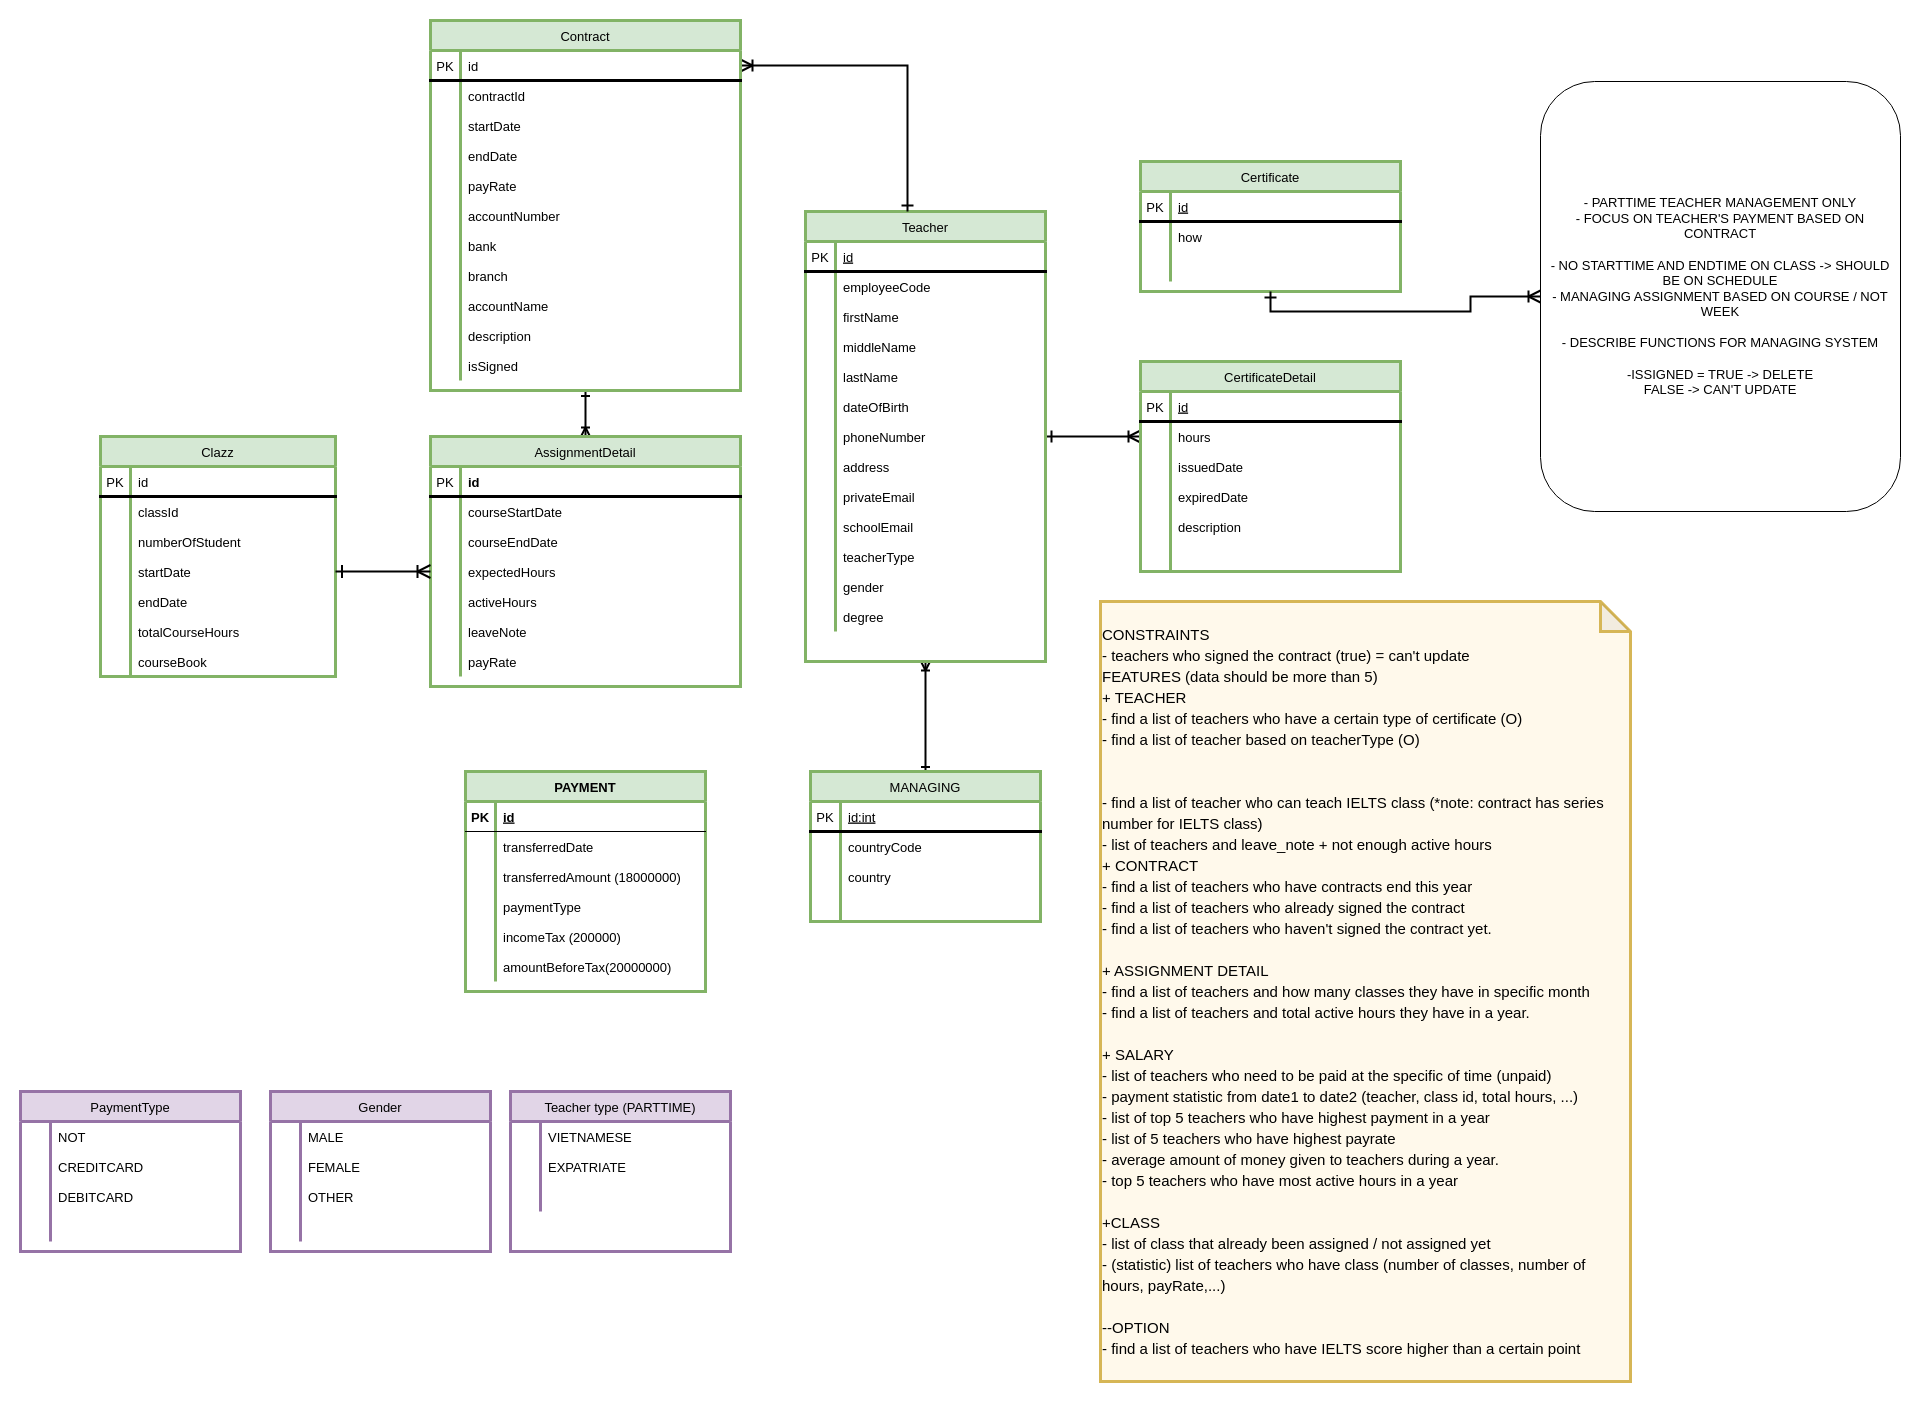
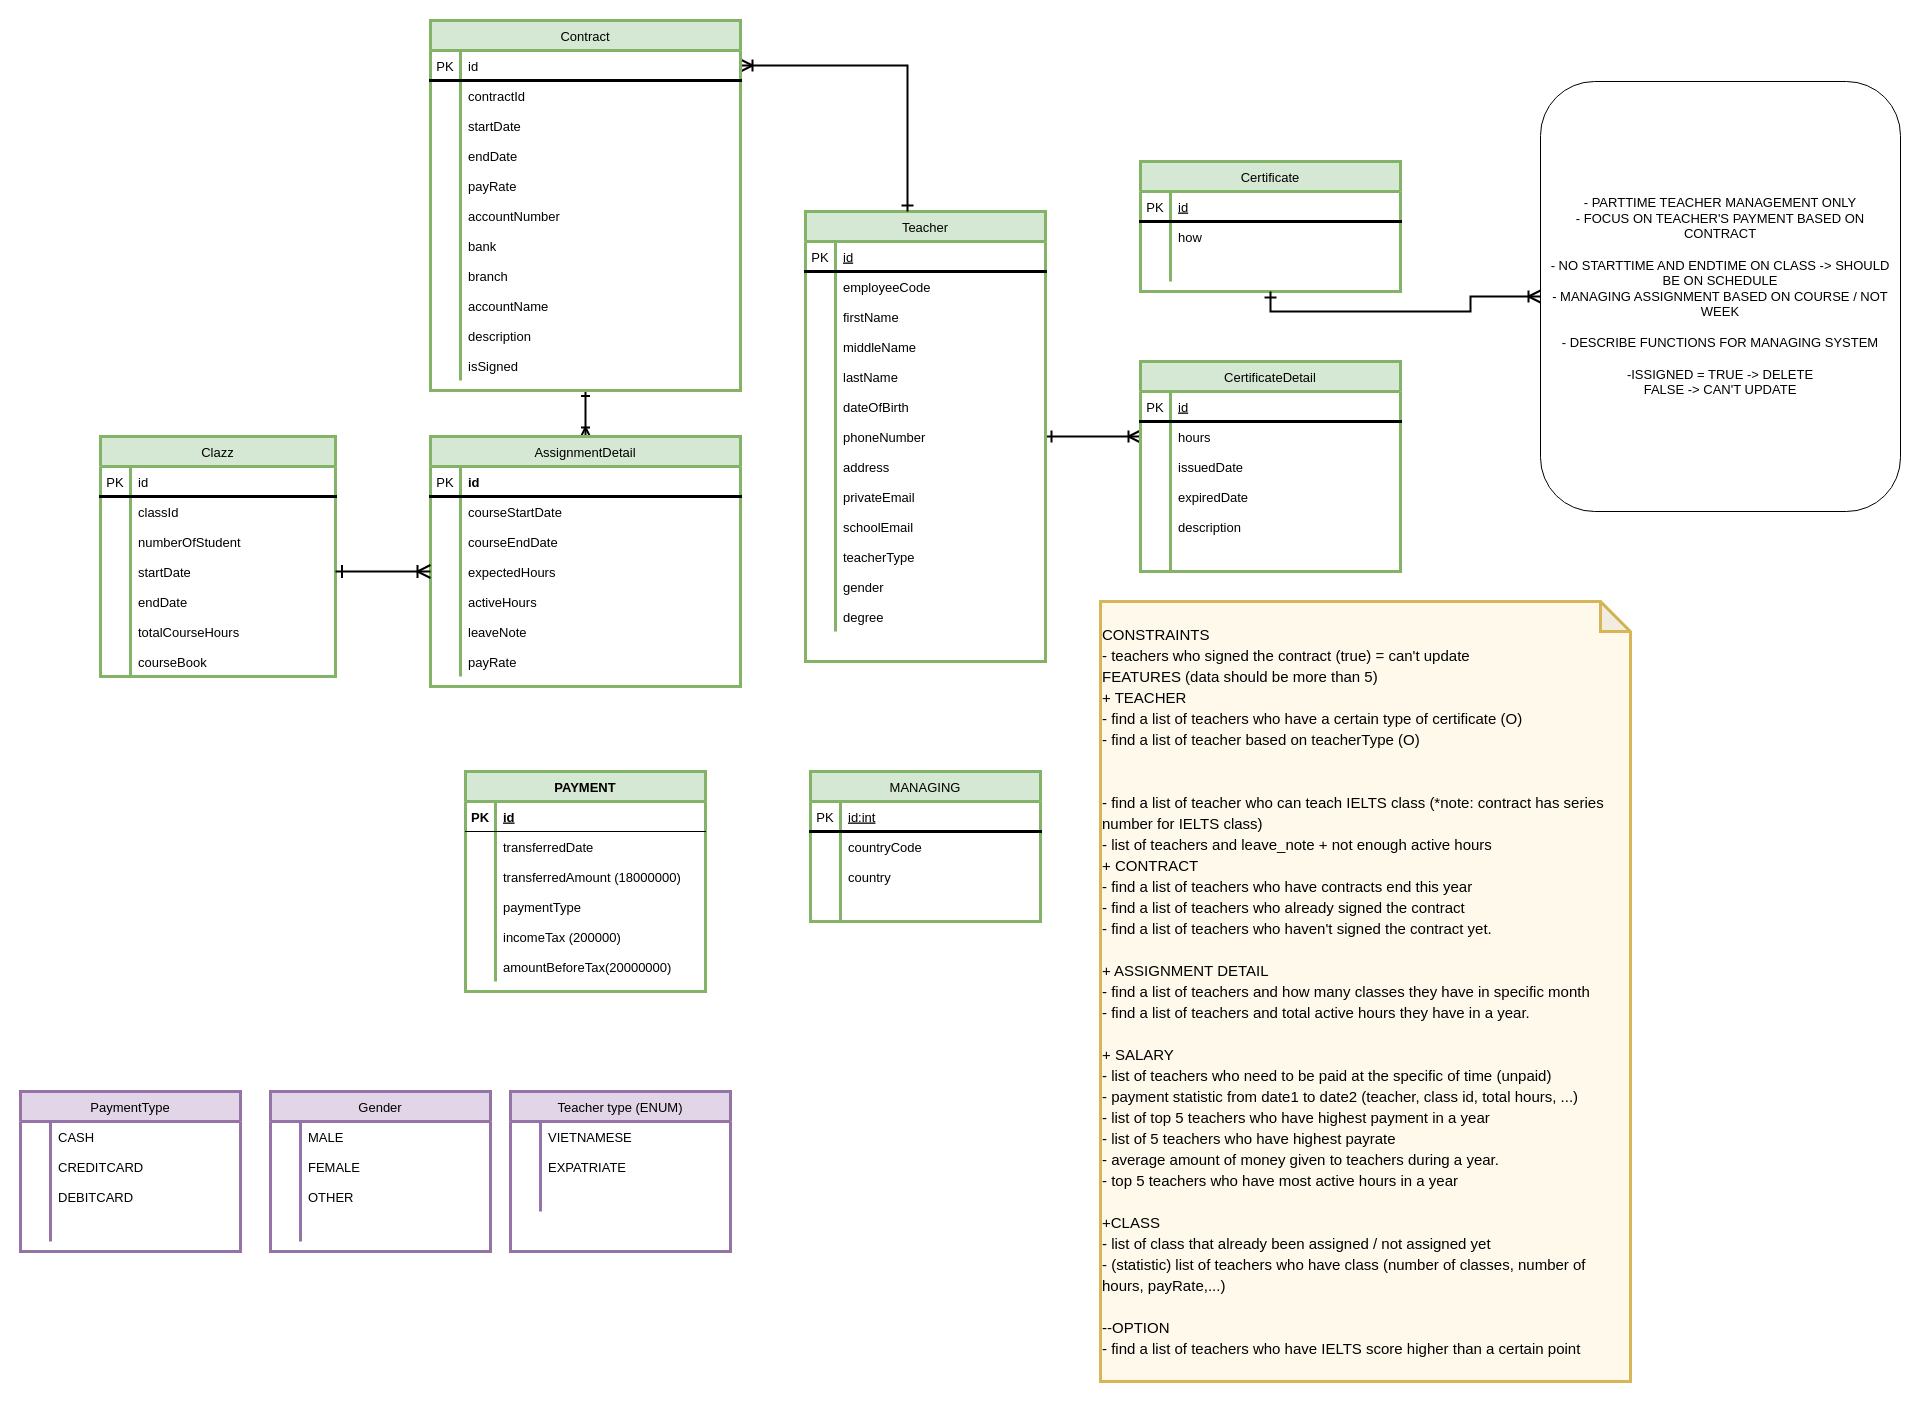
edge "Teacher" -- "MANAGING": removed
node "Teacher type (PARTTIME)": label "Teacher type (PARTTIME)" -> "Teacher type (ENUM)"
node "NOT": label "NOT" -> "CASH"
